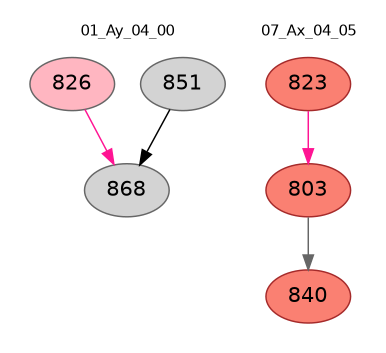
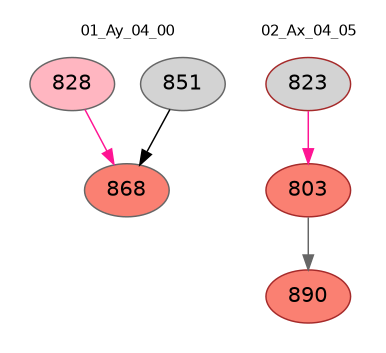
cluster "07_Ax_04_05": label "07_Ax_04_05" -> "02_Ax_04_05"
node "826": label "826" -> "828"
node "823": fillcolor salmon -> lightgrey
node "868": fillcolor lightgrey -> salmon
node "840": label "840" -> "890"
